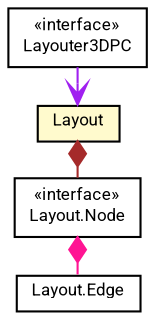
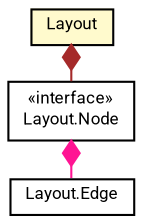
node "Layouter3DPC": removed
